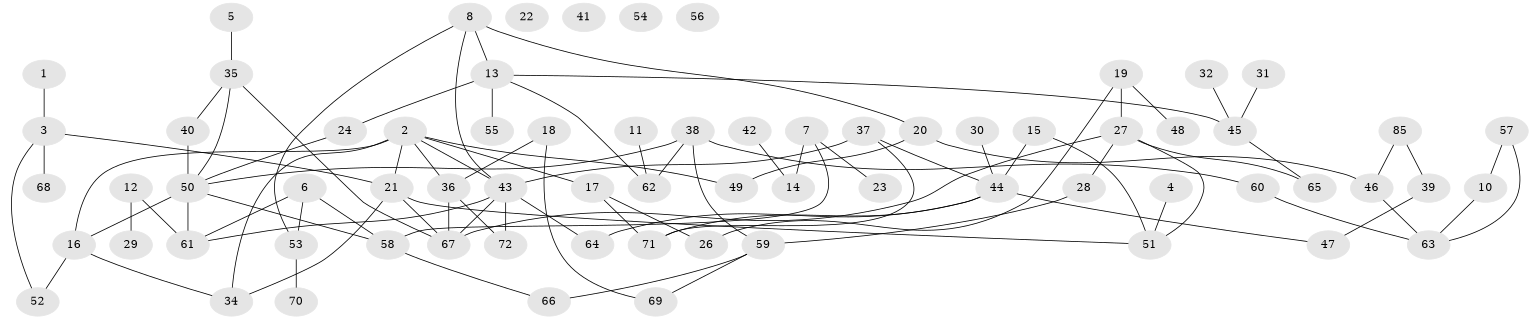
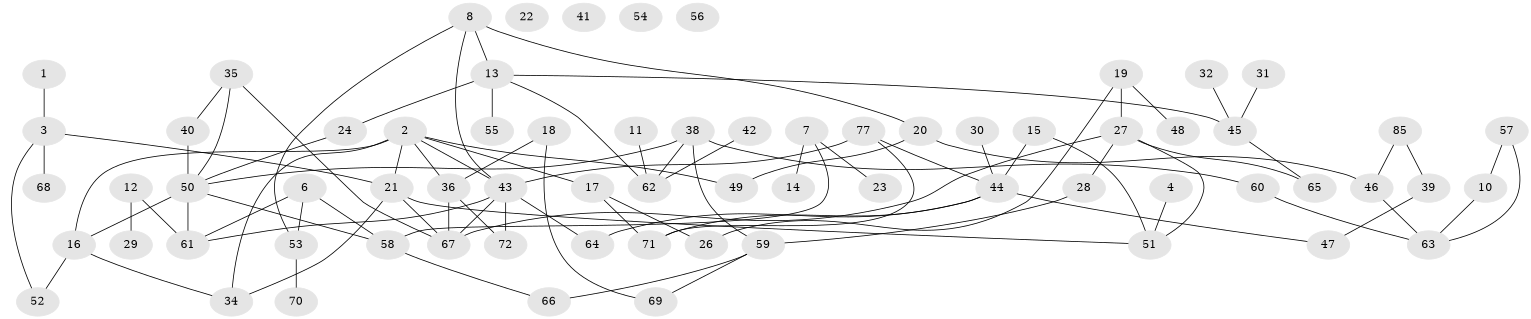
node "5": removed
node "37": label "37" -> "77"
edge "42" -- "14": now "42" -- "62"
